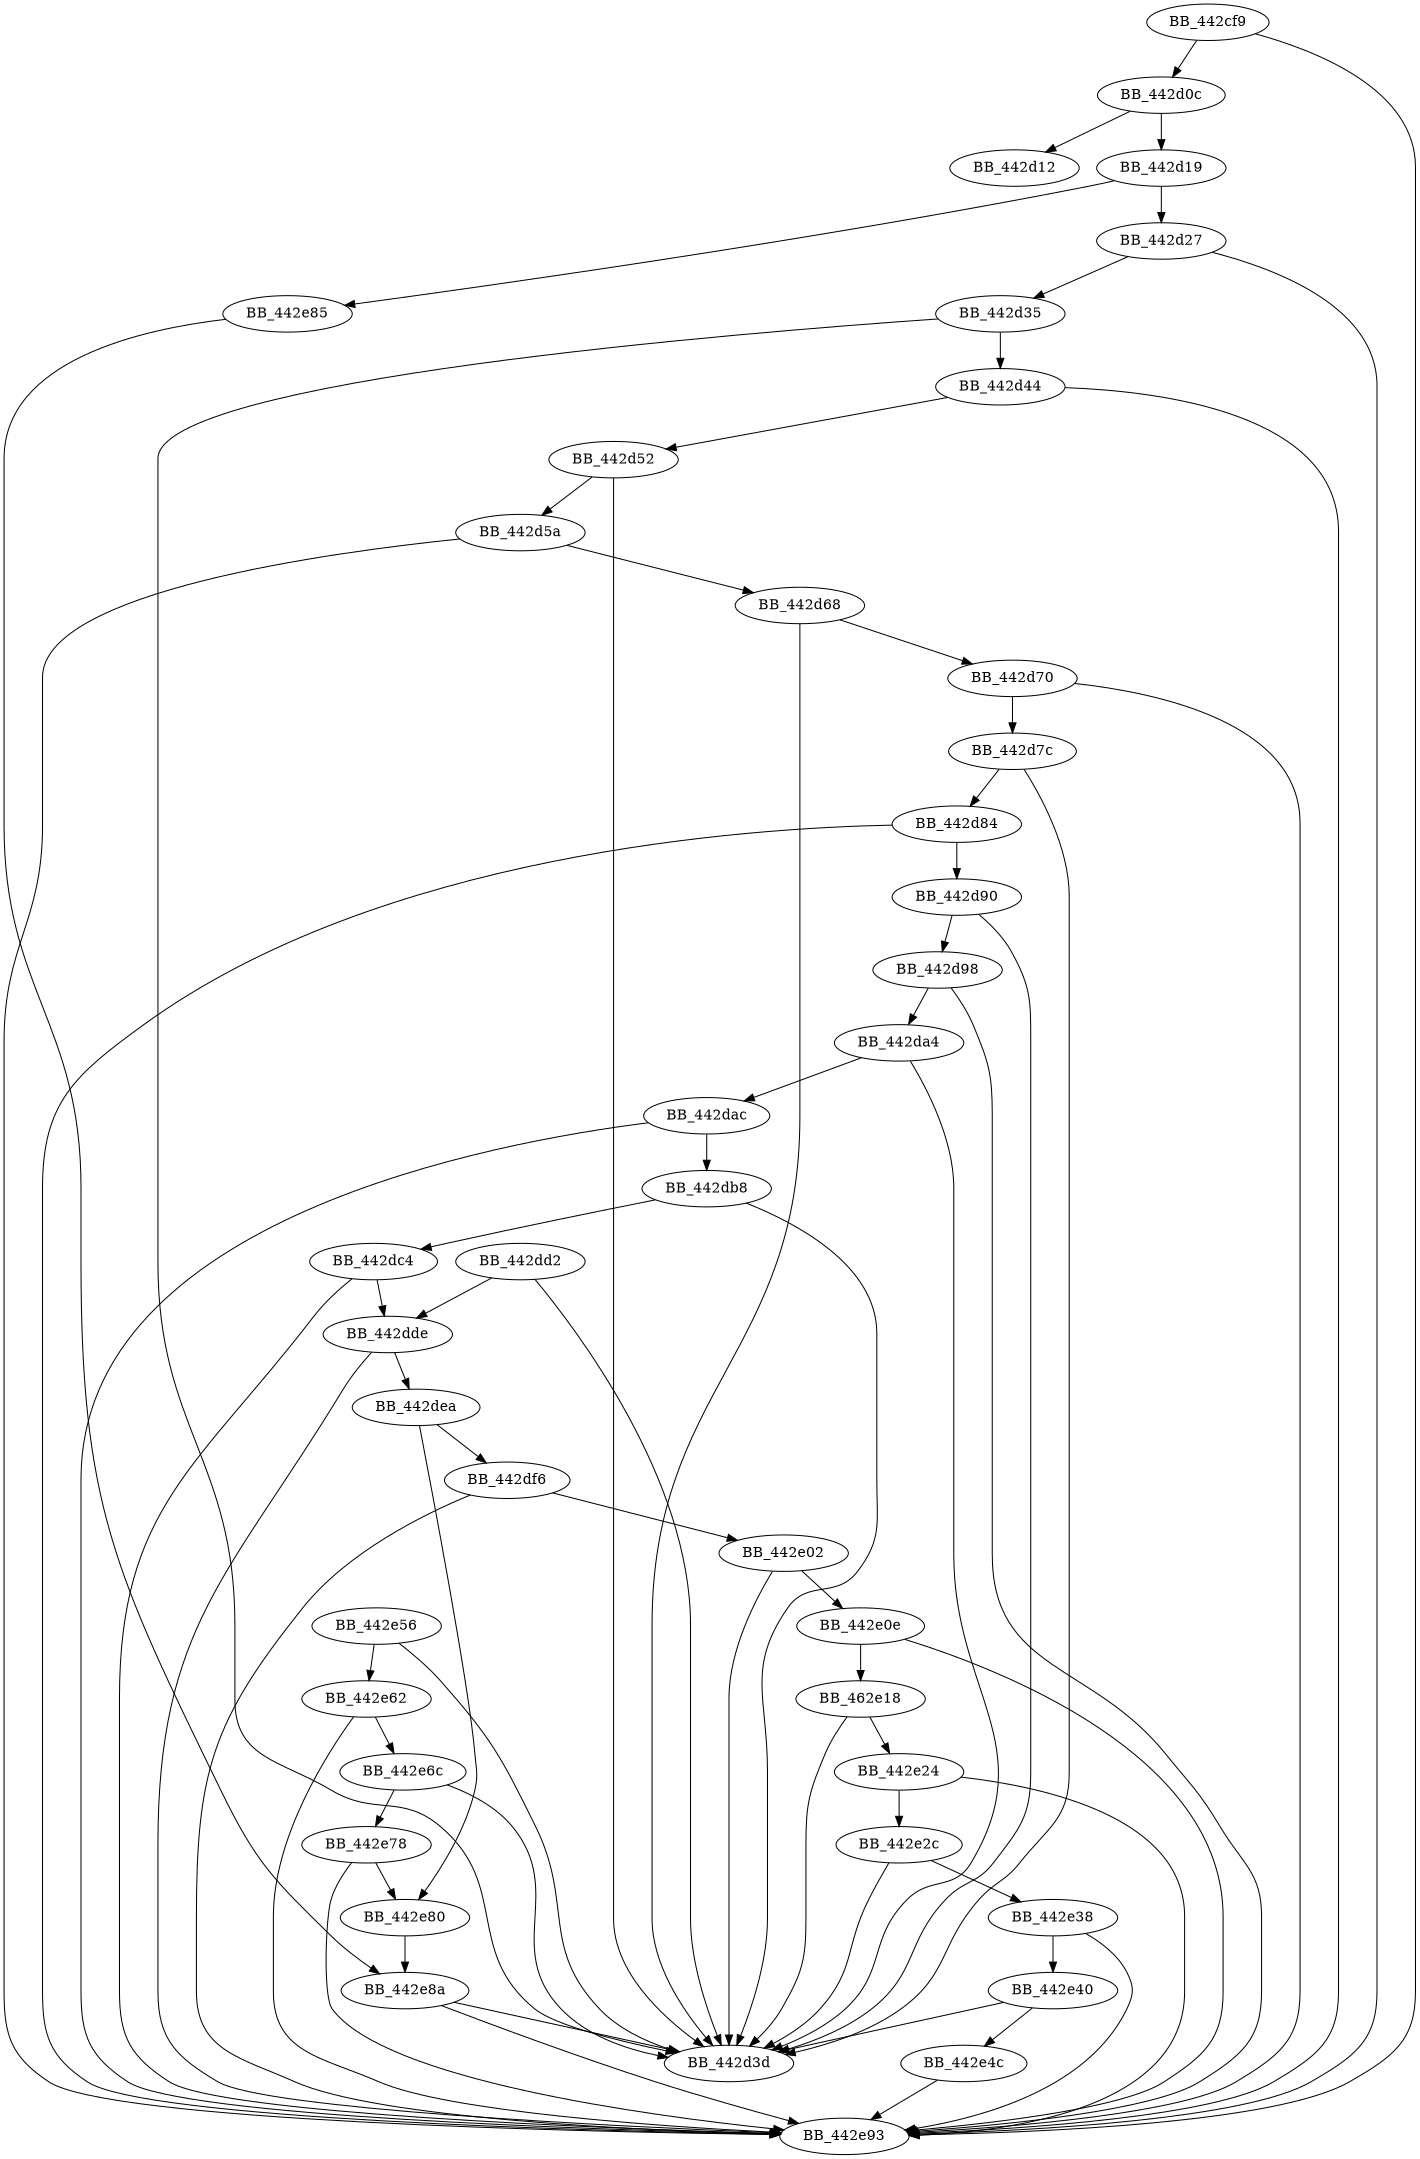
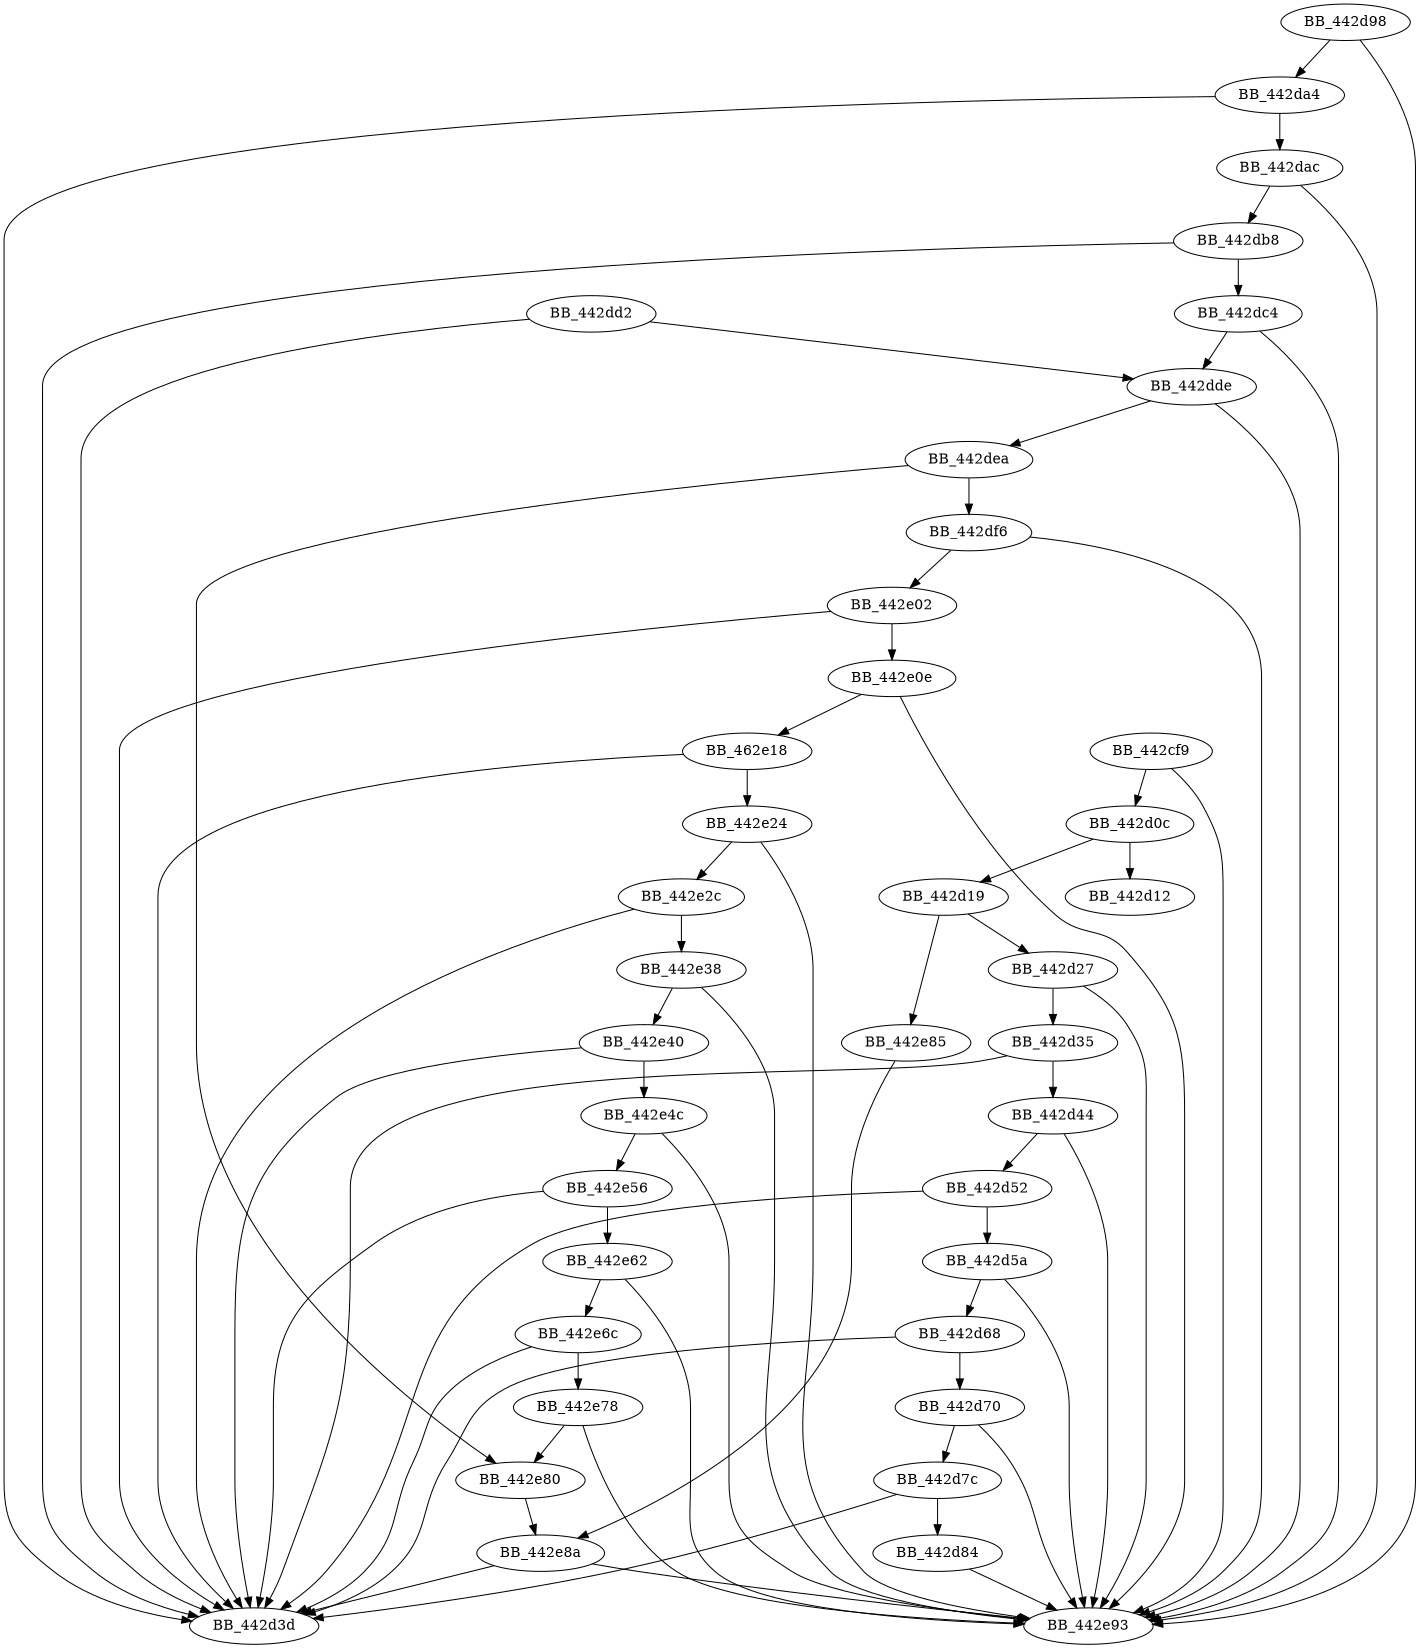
node "BB_442d90": removed
edge "BB_442e4c" -> "BB_442e56": added
